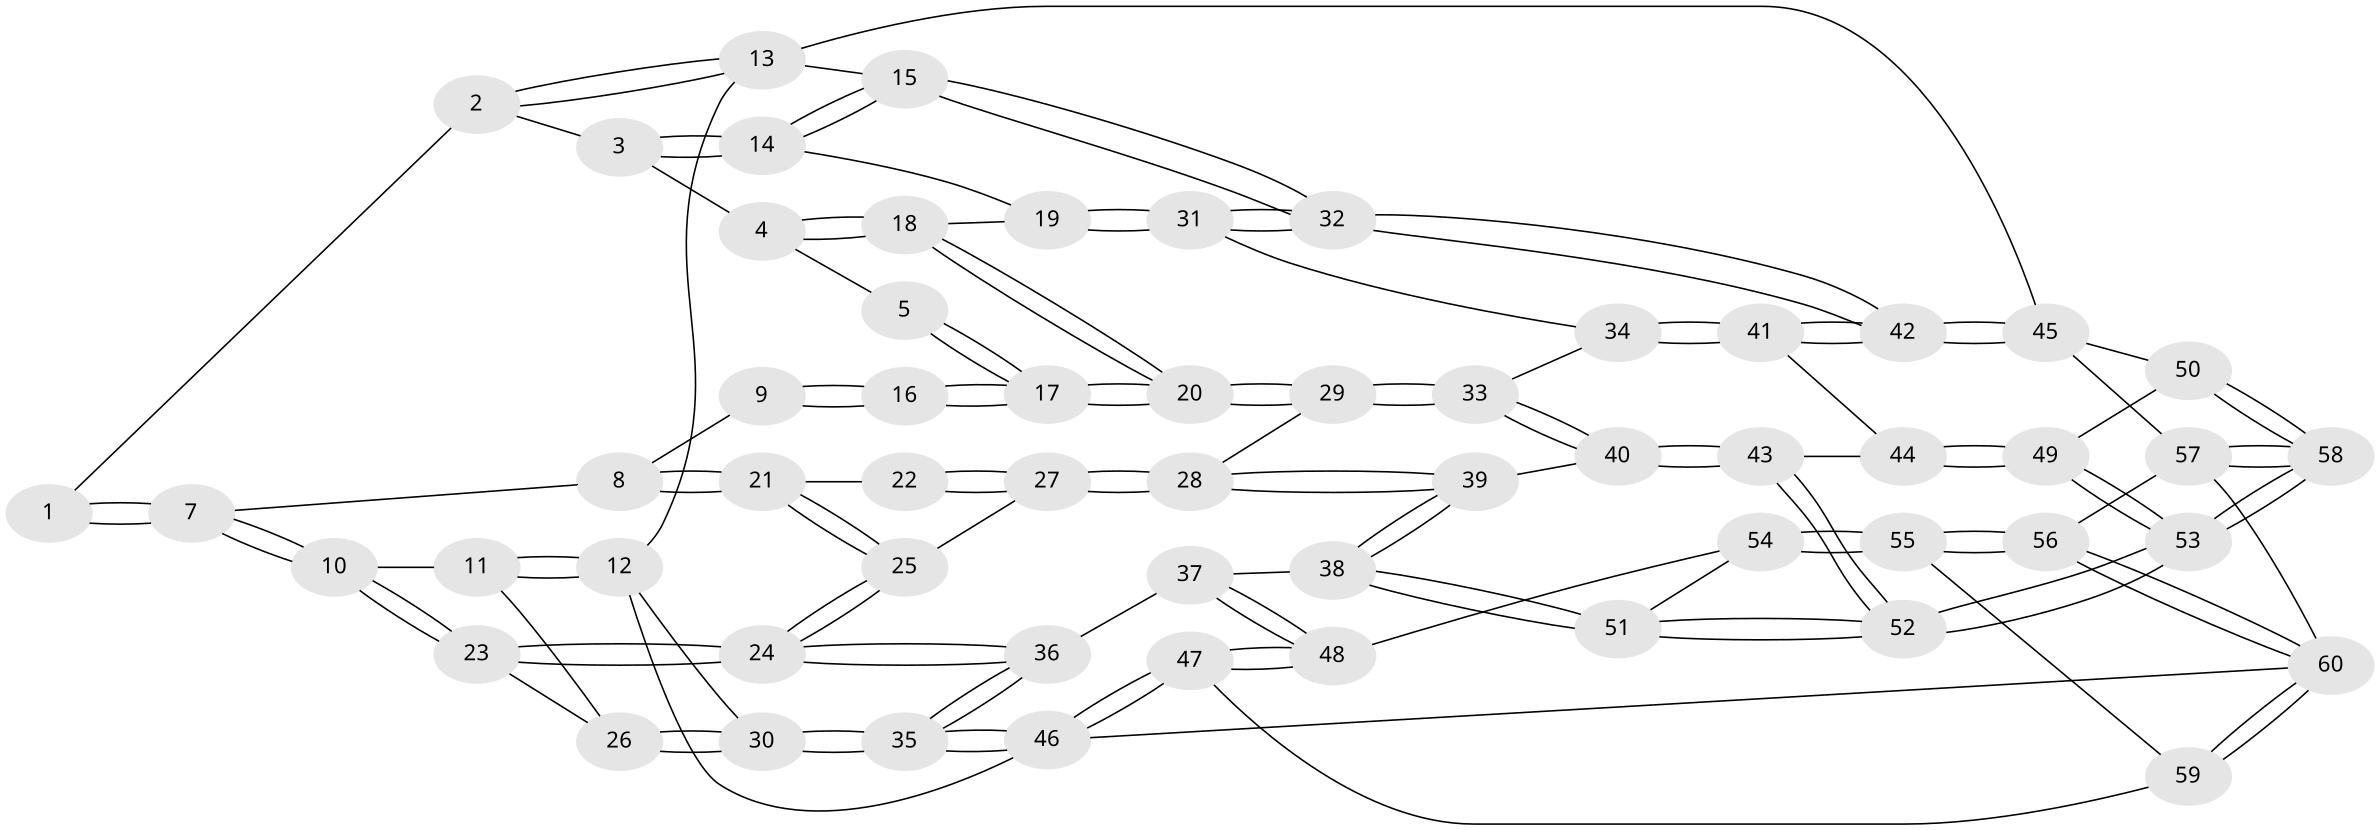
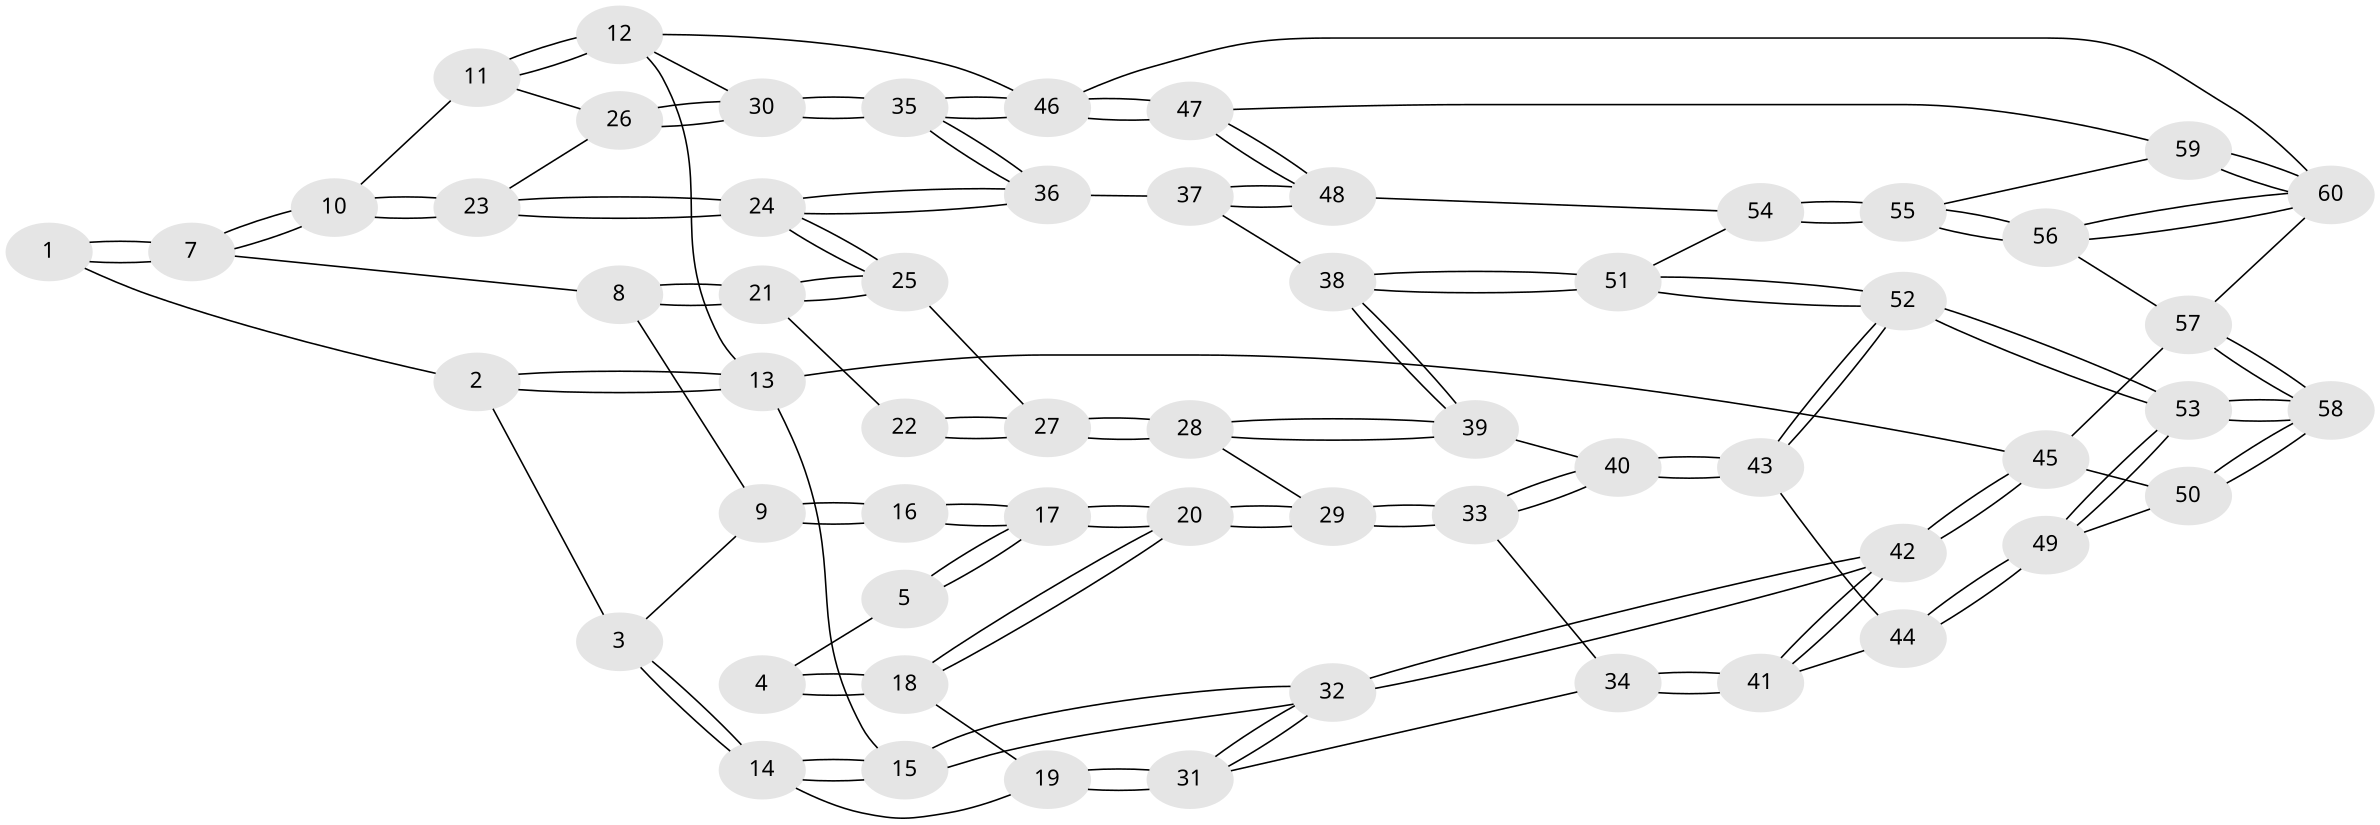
edge "3" -- "4": now "3" -- "9"
